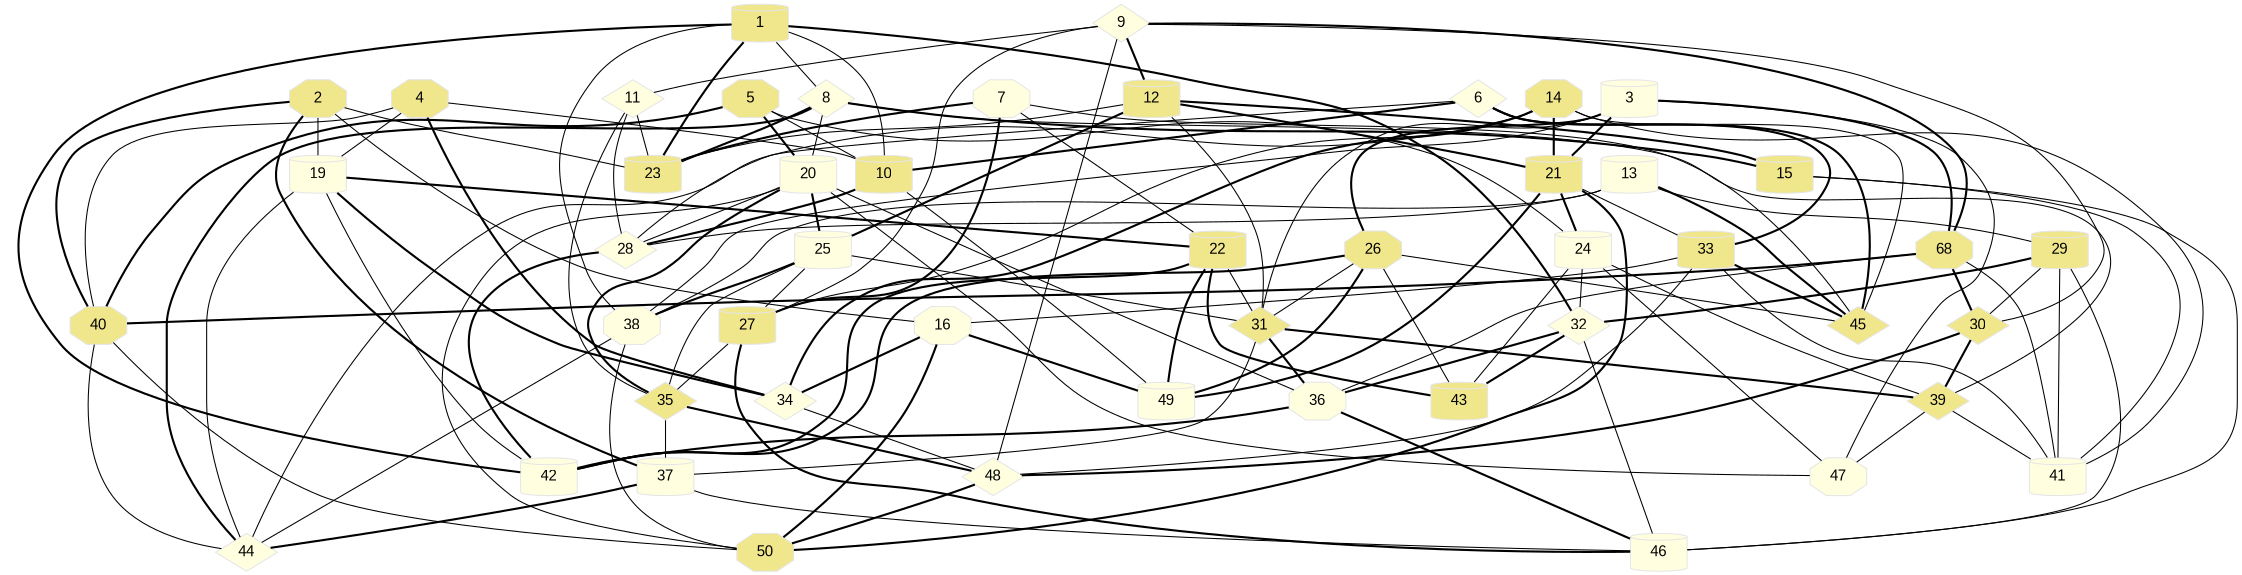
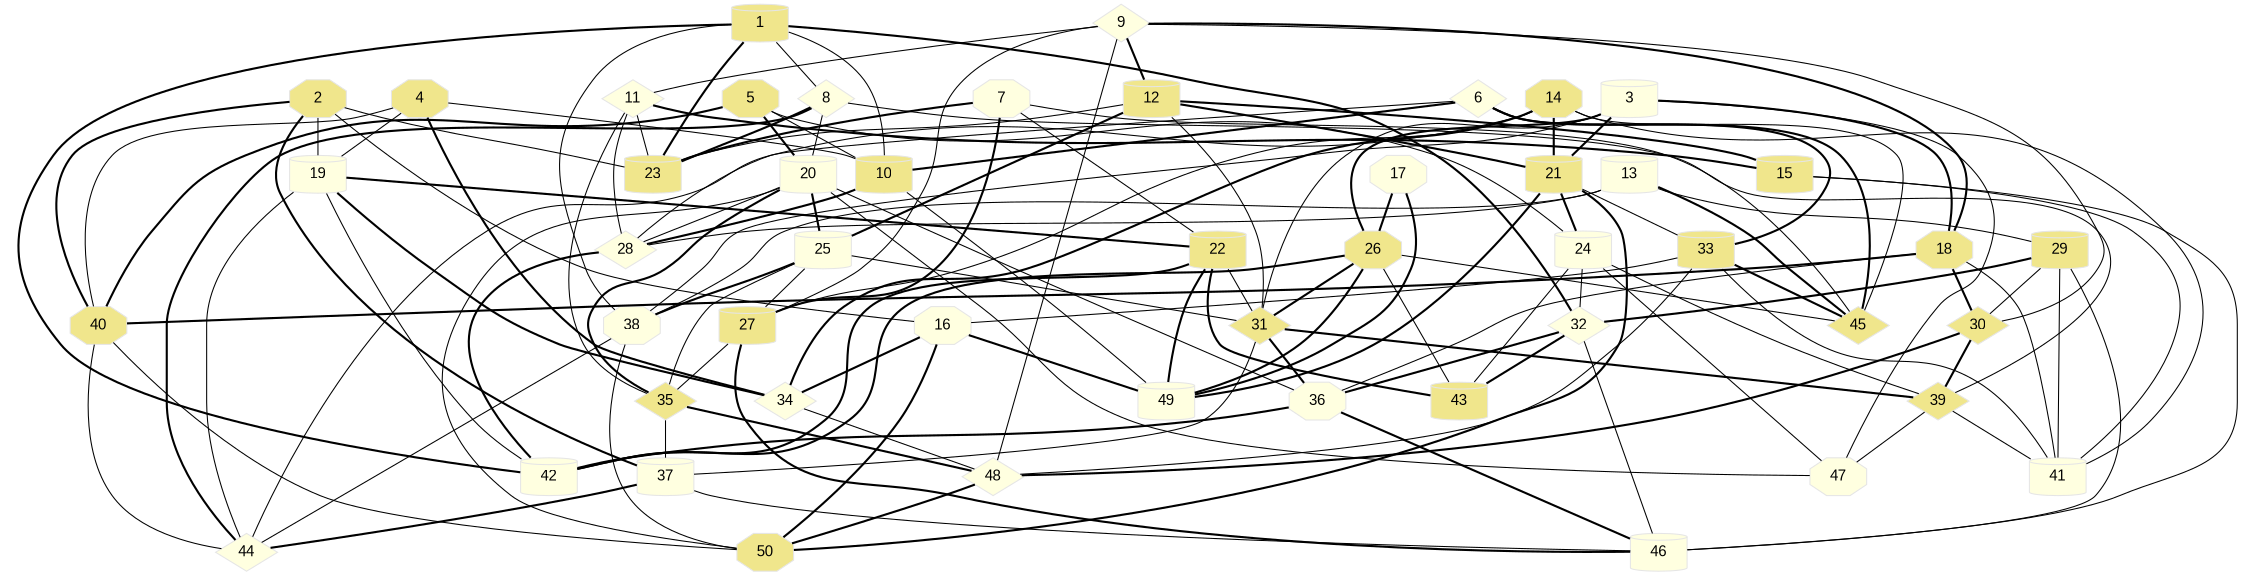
edge "8" -- "15": now "11" -- "15"
node "17": added
node "68": label "68" -> "18"
edge "26" -- "31": style solid -> bold
